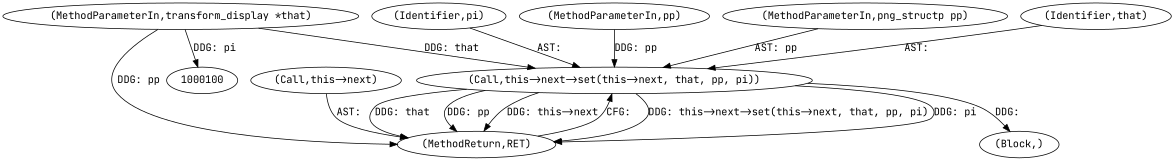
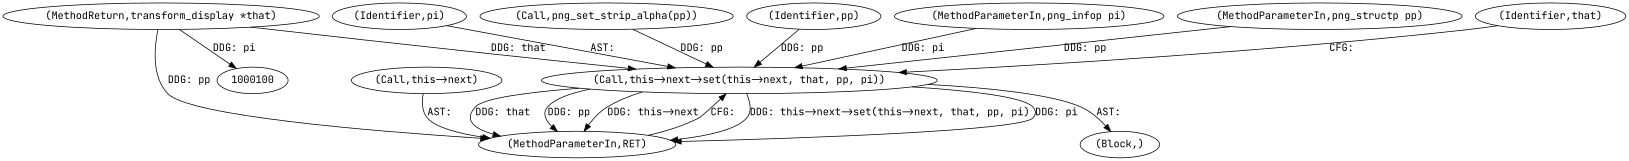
node "(MethodParameterIn,transform_display *that)": label "(MethodParameterIn,transform_display *that)" -> "(MethodReturn,transform_display *that)"
node "(Call,png_set_strip_alpha(pp))": added
node "(MethodParameterIn,pp)": label "(MethodParameterIn,pp)" -> "(Identifier,pp)"
node "(MethodParameterIn,png_infop pi)": added
edge "(MethodParameterIn,png_structp pp)" -> "(Call,this->next->set(this->next, that, pp, pi))": label "AST: pp" -> "DDG: pp"
edge "(Identifier,that)" -> "(Call,this->next->set(this->next, that, pp, pi))": label "AST: " -> "CFG: "
edge "(Call,this->next->set(this->next, that, pp, pi))" -> "(Block,)": label "DDG: " -> "AST: "
node "(MethodReturn,RET)": label "(MethodReturn,RET)" -> "(MethodParameterIn,RET)"
